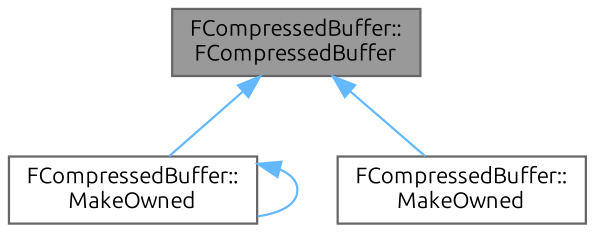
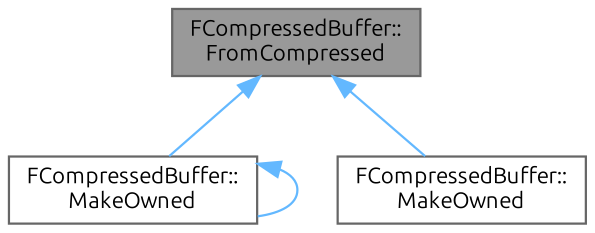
node "FCompressedBuffer:: FCompressedBuffer": label "FCompressedBuffer:: FCompressedBuffer" -> "FCompressedBuffer:: FromCompressed"
